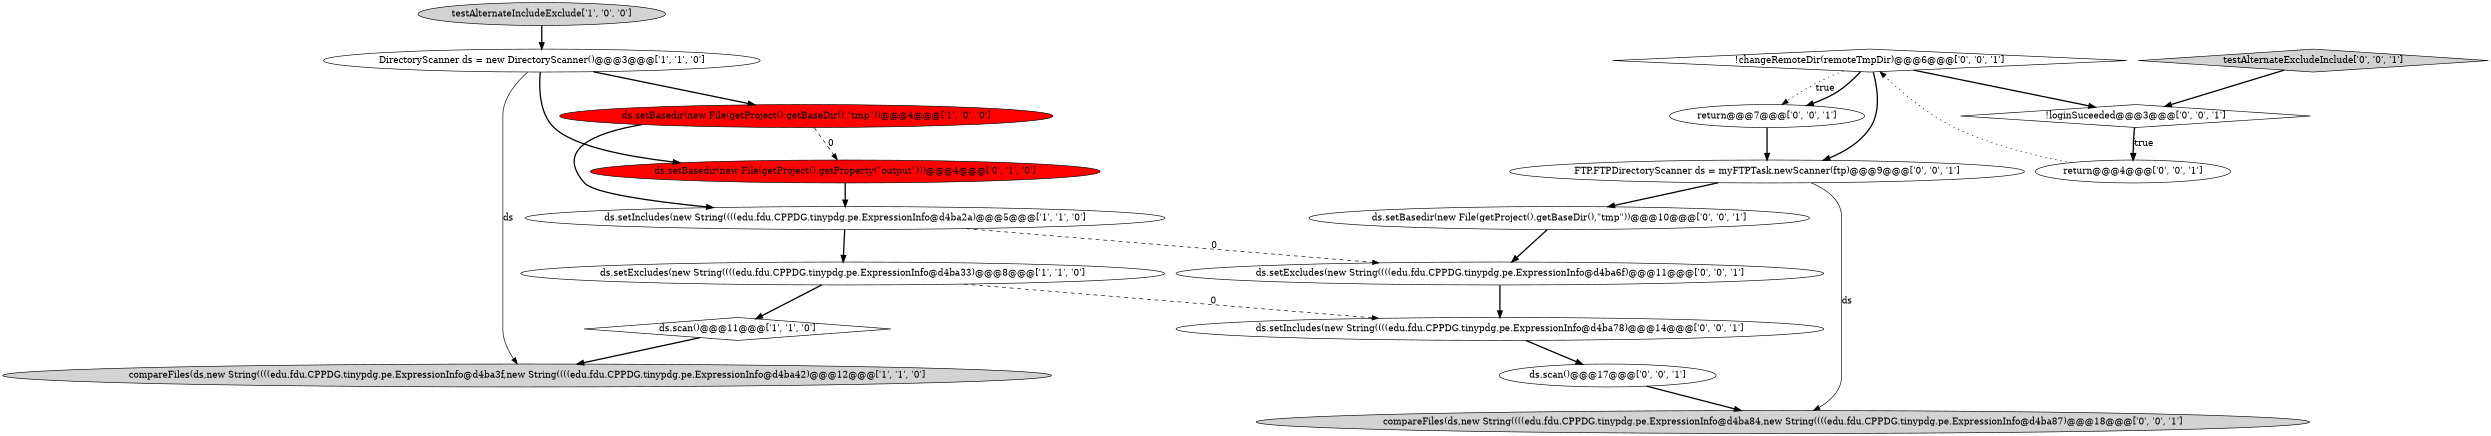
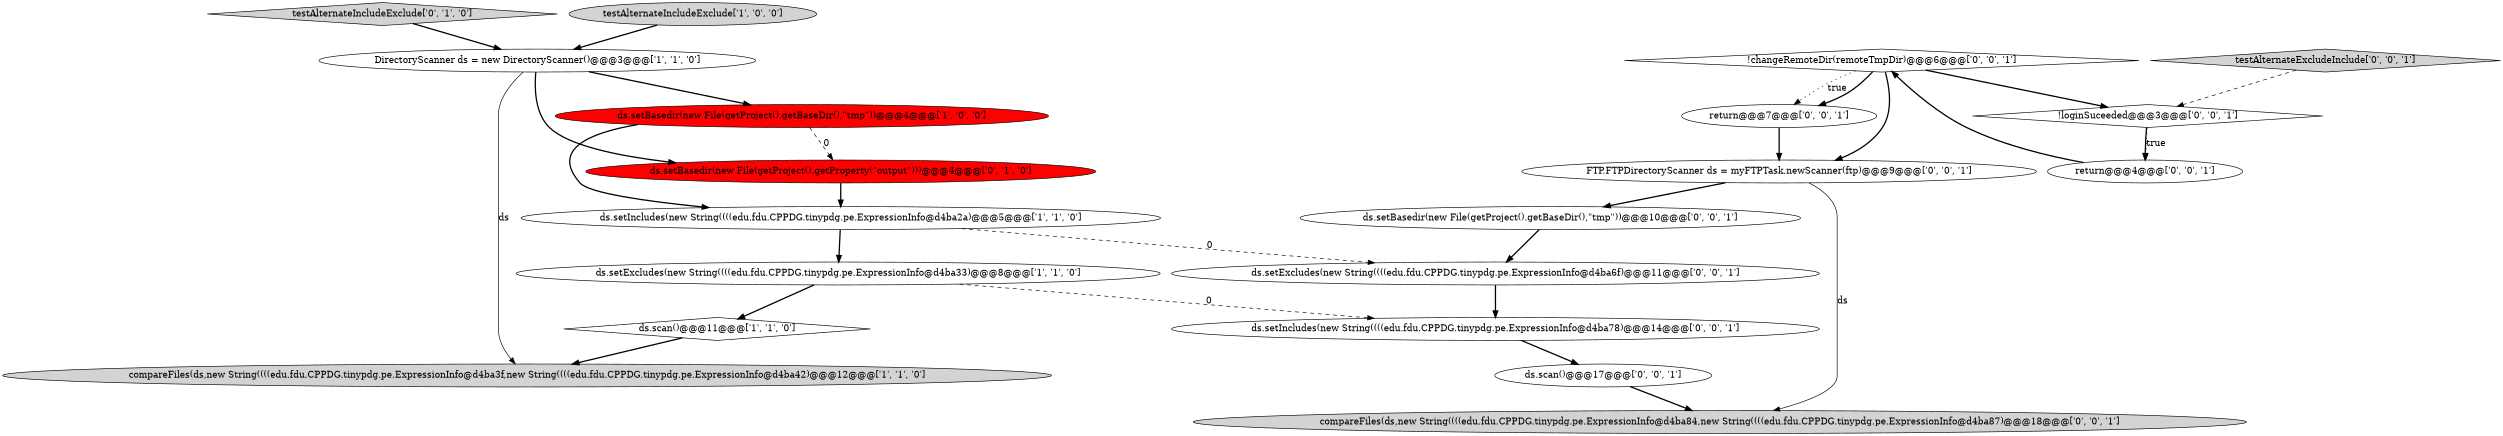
node "testAlternateIncludeExclude['0', '1', '0']": added
edge "testAlternateExcludeInclude['0', '0', '1']" -> "!loginSuceeded@@@3@@@['0', '0', '1']": style bold -> dashed
edge "return@@@4@@@['0', '0', '1']" -> "!changeRemoteDir(remoteTmpDir)@@@6@@@['0', '0', '1']": style dotted -> bold
